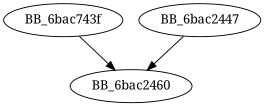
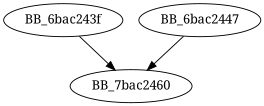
node "BB_6bac743f": label "BB_6bac743f" -> "BB_6bac243f"
node "BB_6bac2460": label "BB_6bac2460" -> "BB_7bac2460"
